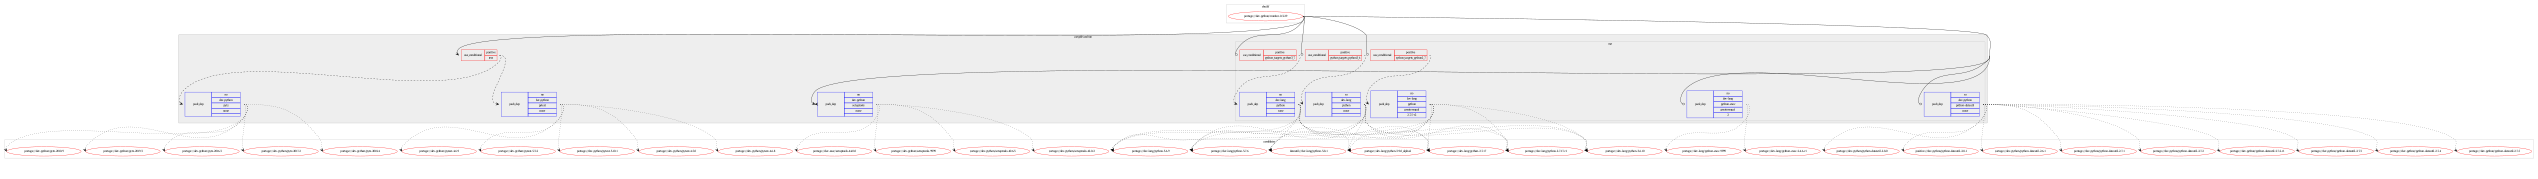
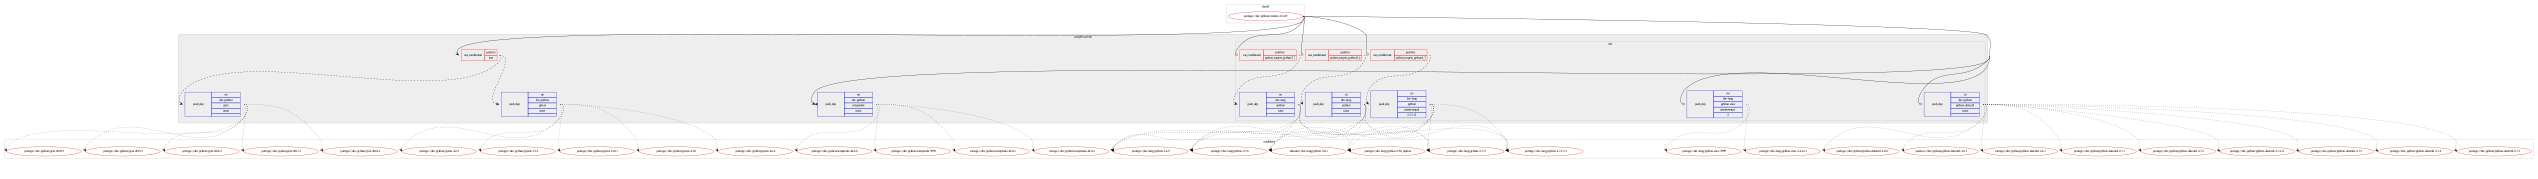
node "portage://dev-exec/setuptools-44.0.0": label "portage://dev-exec/setuptools-44.0.0" -> "portage://dev-python/setuptools-44.0.0"
node "portage://dev-lang/python-3.6.10": removed
